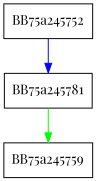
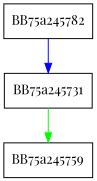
node "BB75a245752": label "BB75a245752" -> "BB75a245782"
node "BB75a245781": label "BB75a245781" -> "BB75a245731"
